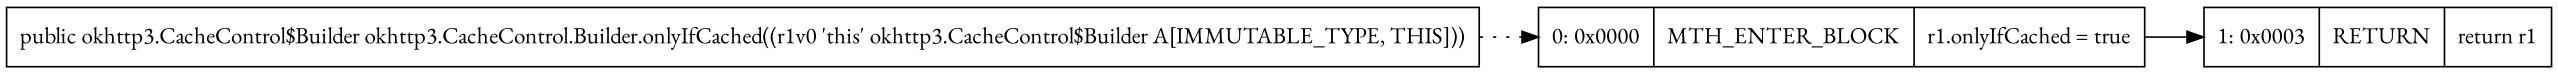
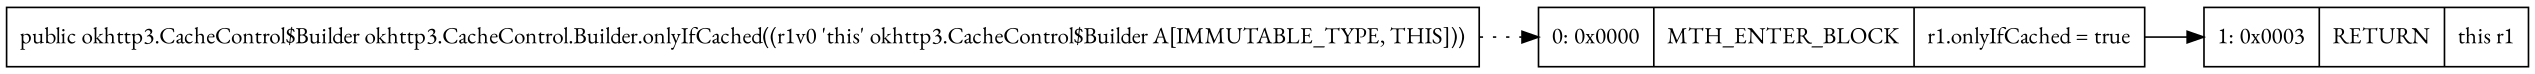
node "1: 0x0003": text "return r1" -> "this r1"
